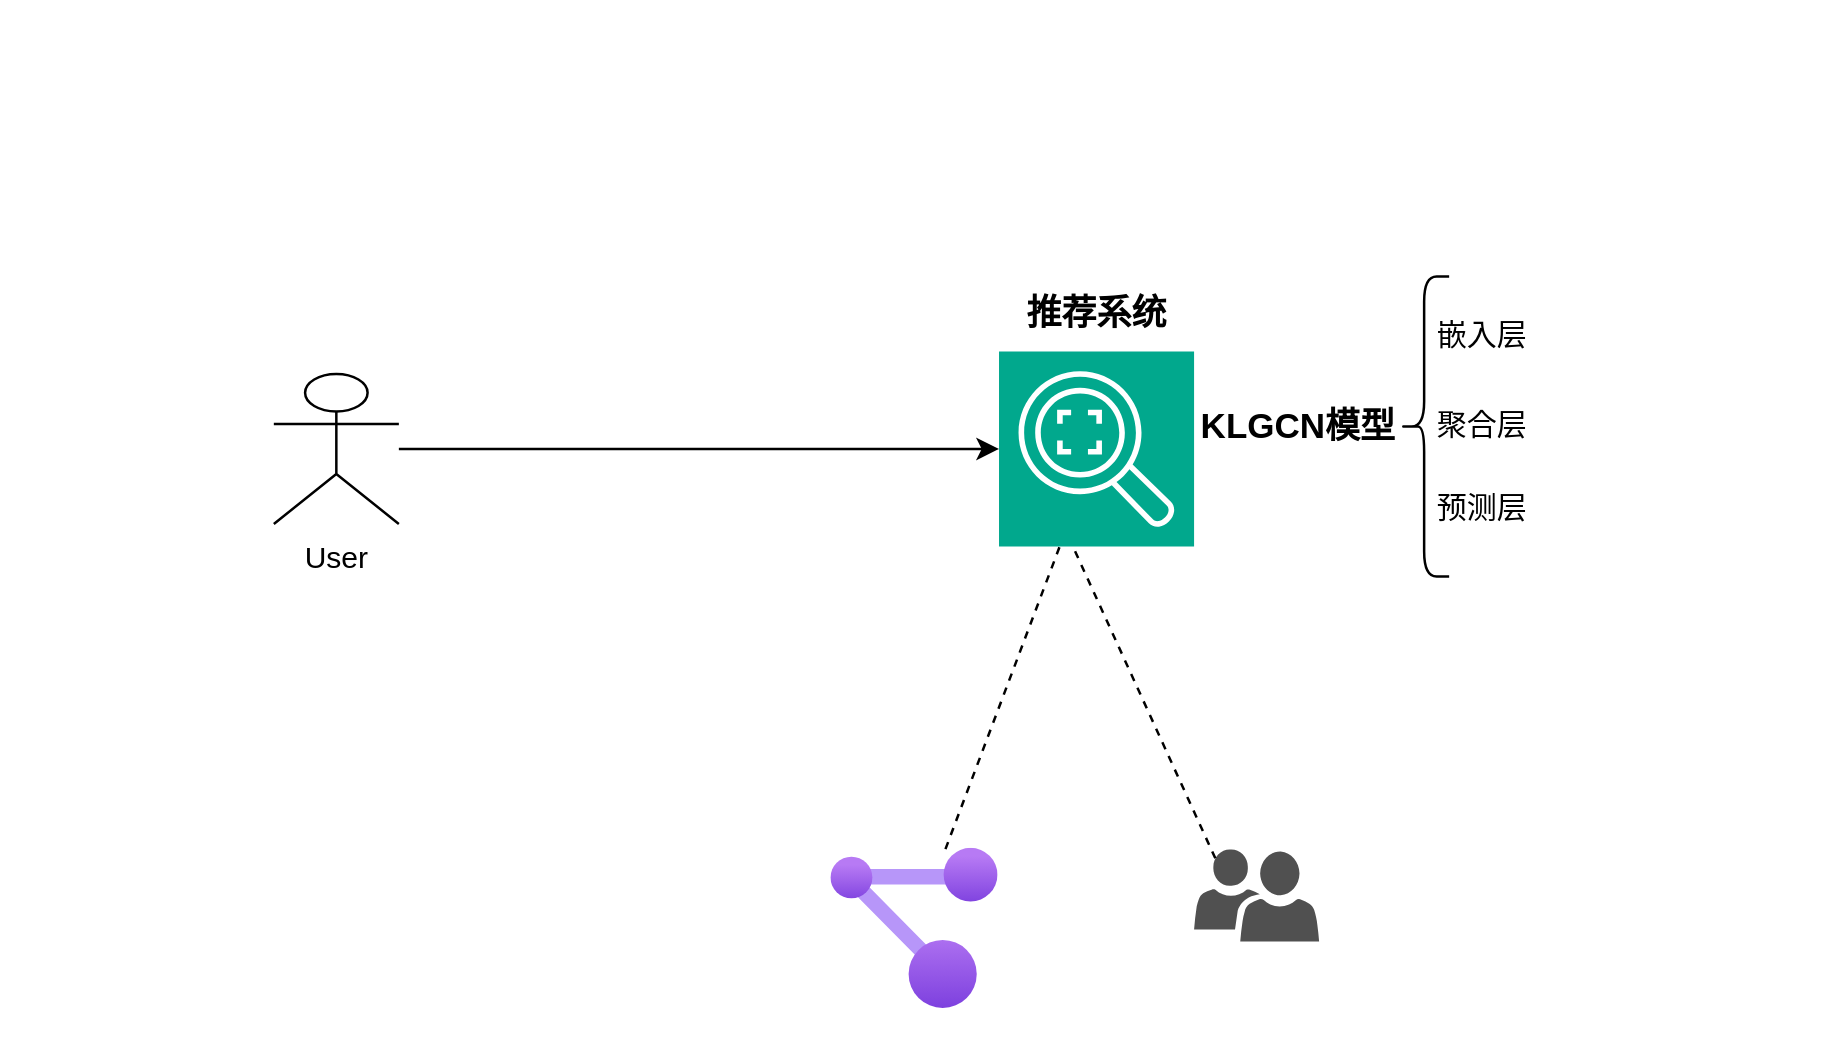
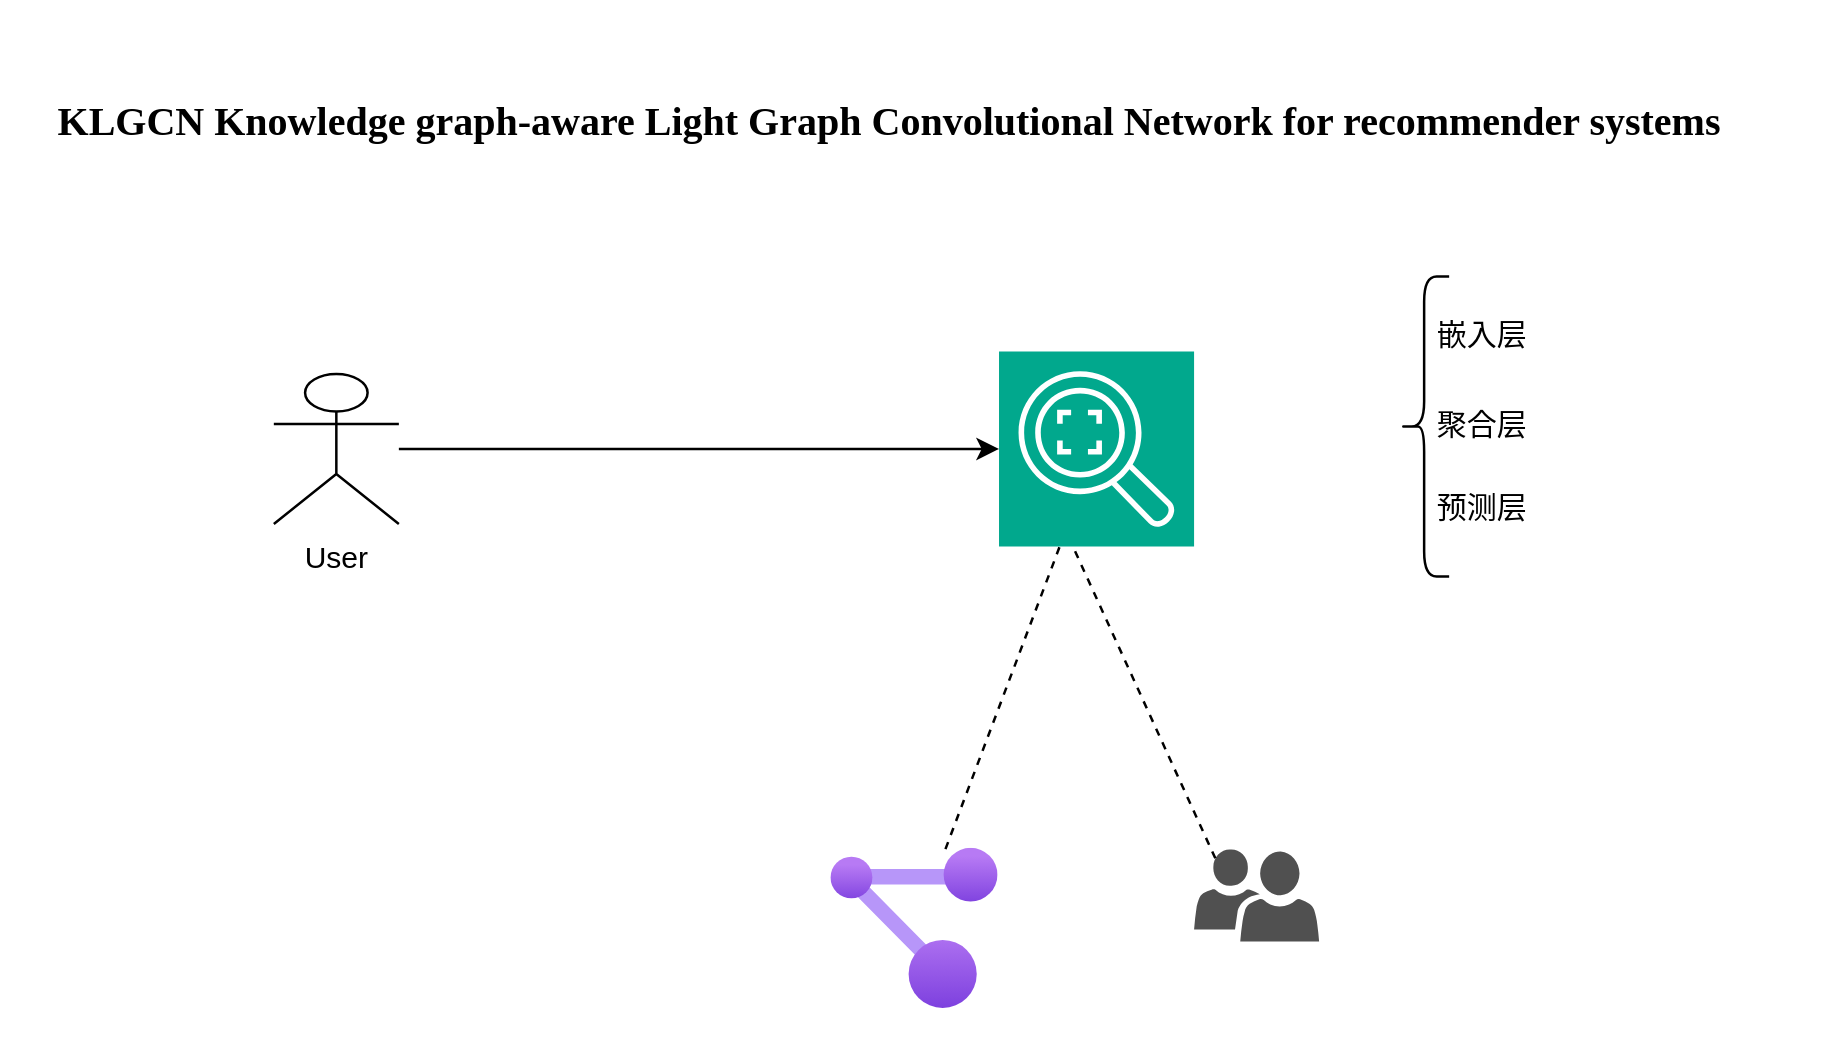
node "KLGCN Knowledge graph-aware Light Graph Convolutional Network for recommender systems": added
node "推荐系统": removed
node "KLGCN模型": removed
